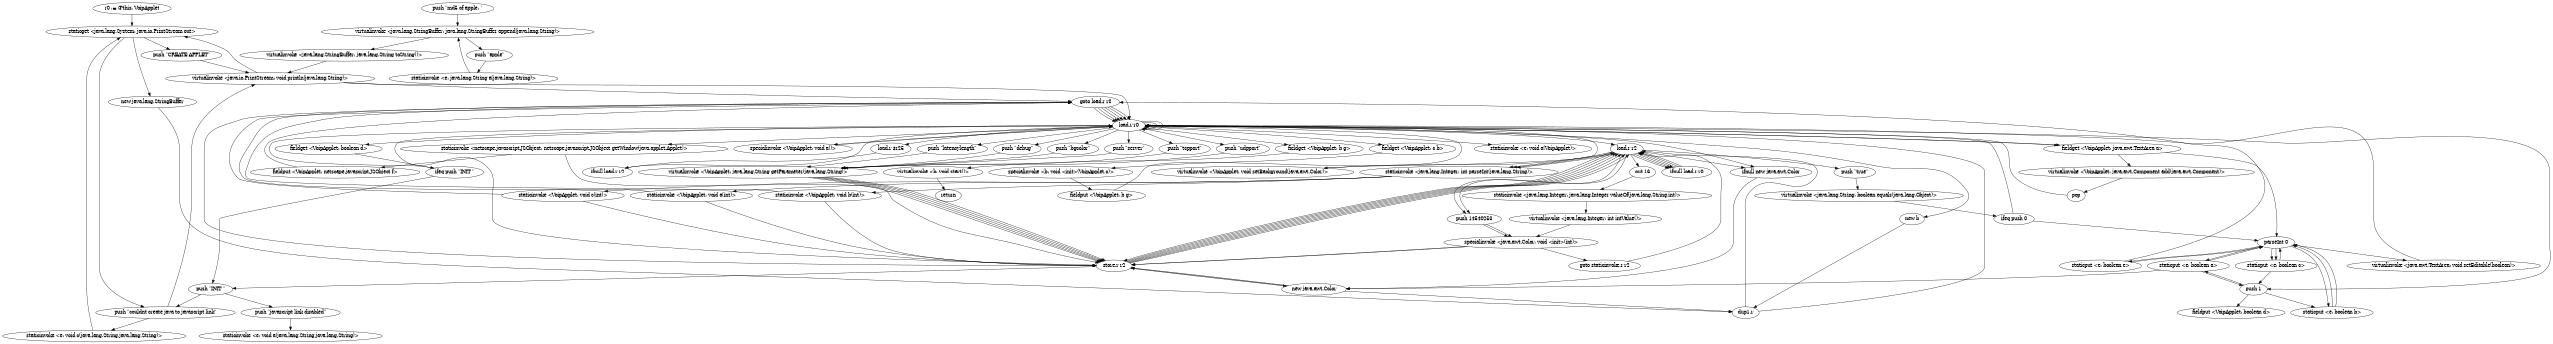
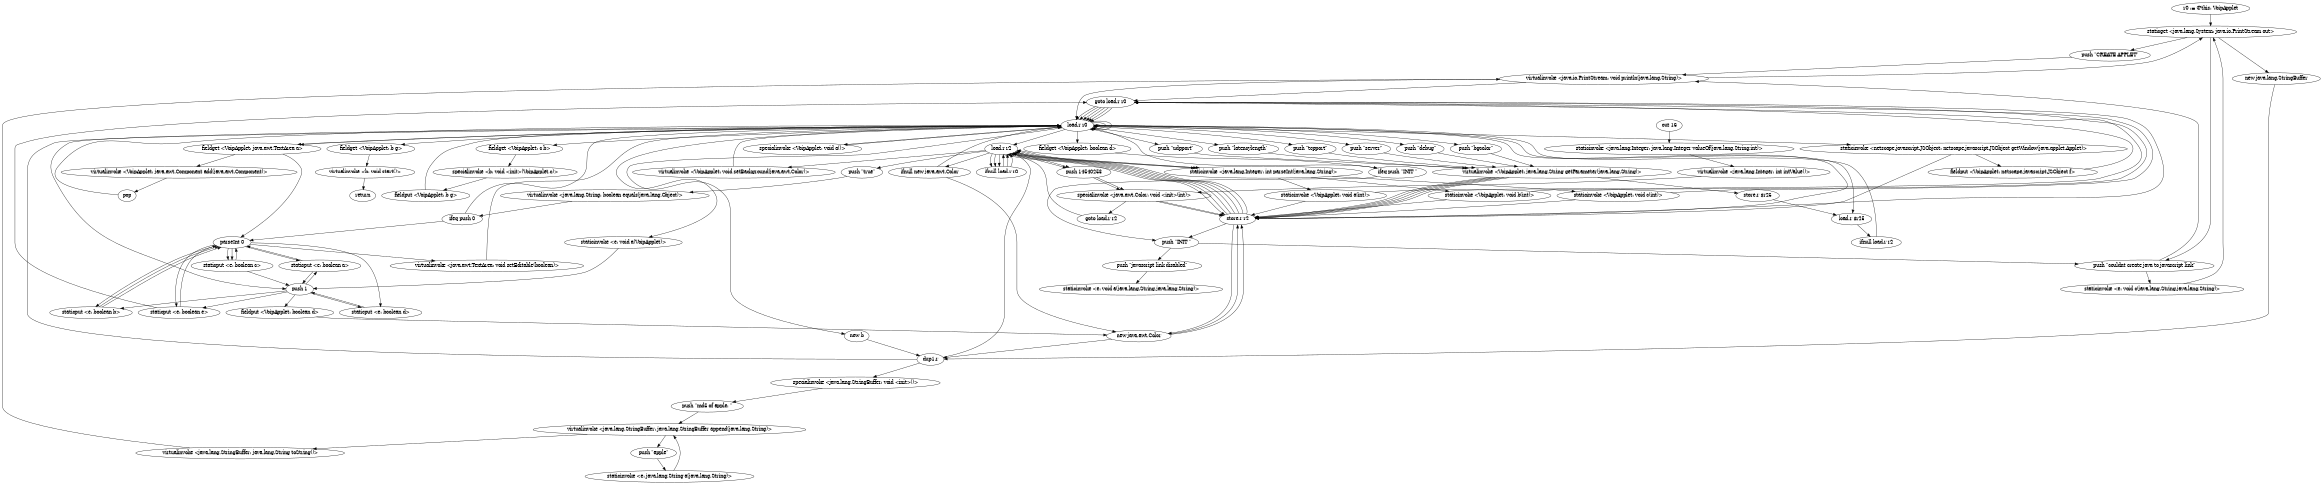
edge "load.r r0" -> "ifnull new java.awt.Color": reversed
edge "load.r r2" -> "out 16": removed
node "store.r $r25": added
node "goto staticinvoke.r r2": label "goto staticinvoke.r r2" -> "goto load.r r2"
edge "staticinvoke <e: void a(VoipApplet)>" -> "push 1": added
edge "staticput <e: boolean a>" -> "new java.awt.Color": now "fieldput <VoipApplet: boolean d>" -> "new java.awt.Color"
edge "push 1" -> "staticput <e: boolean e>": added
node "staticput <e: boolean d>": added
node "specialinvoke <java.lang.StringBuffer: void <init>()>": added
